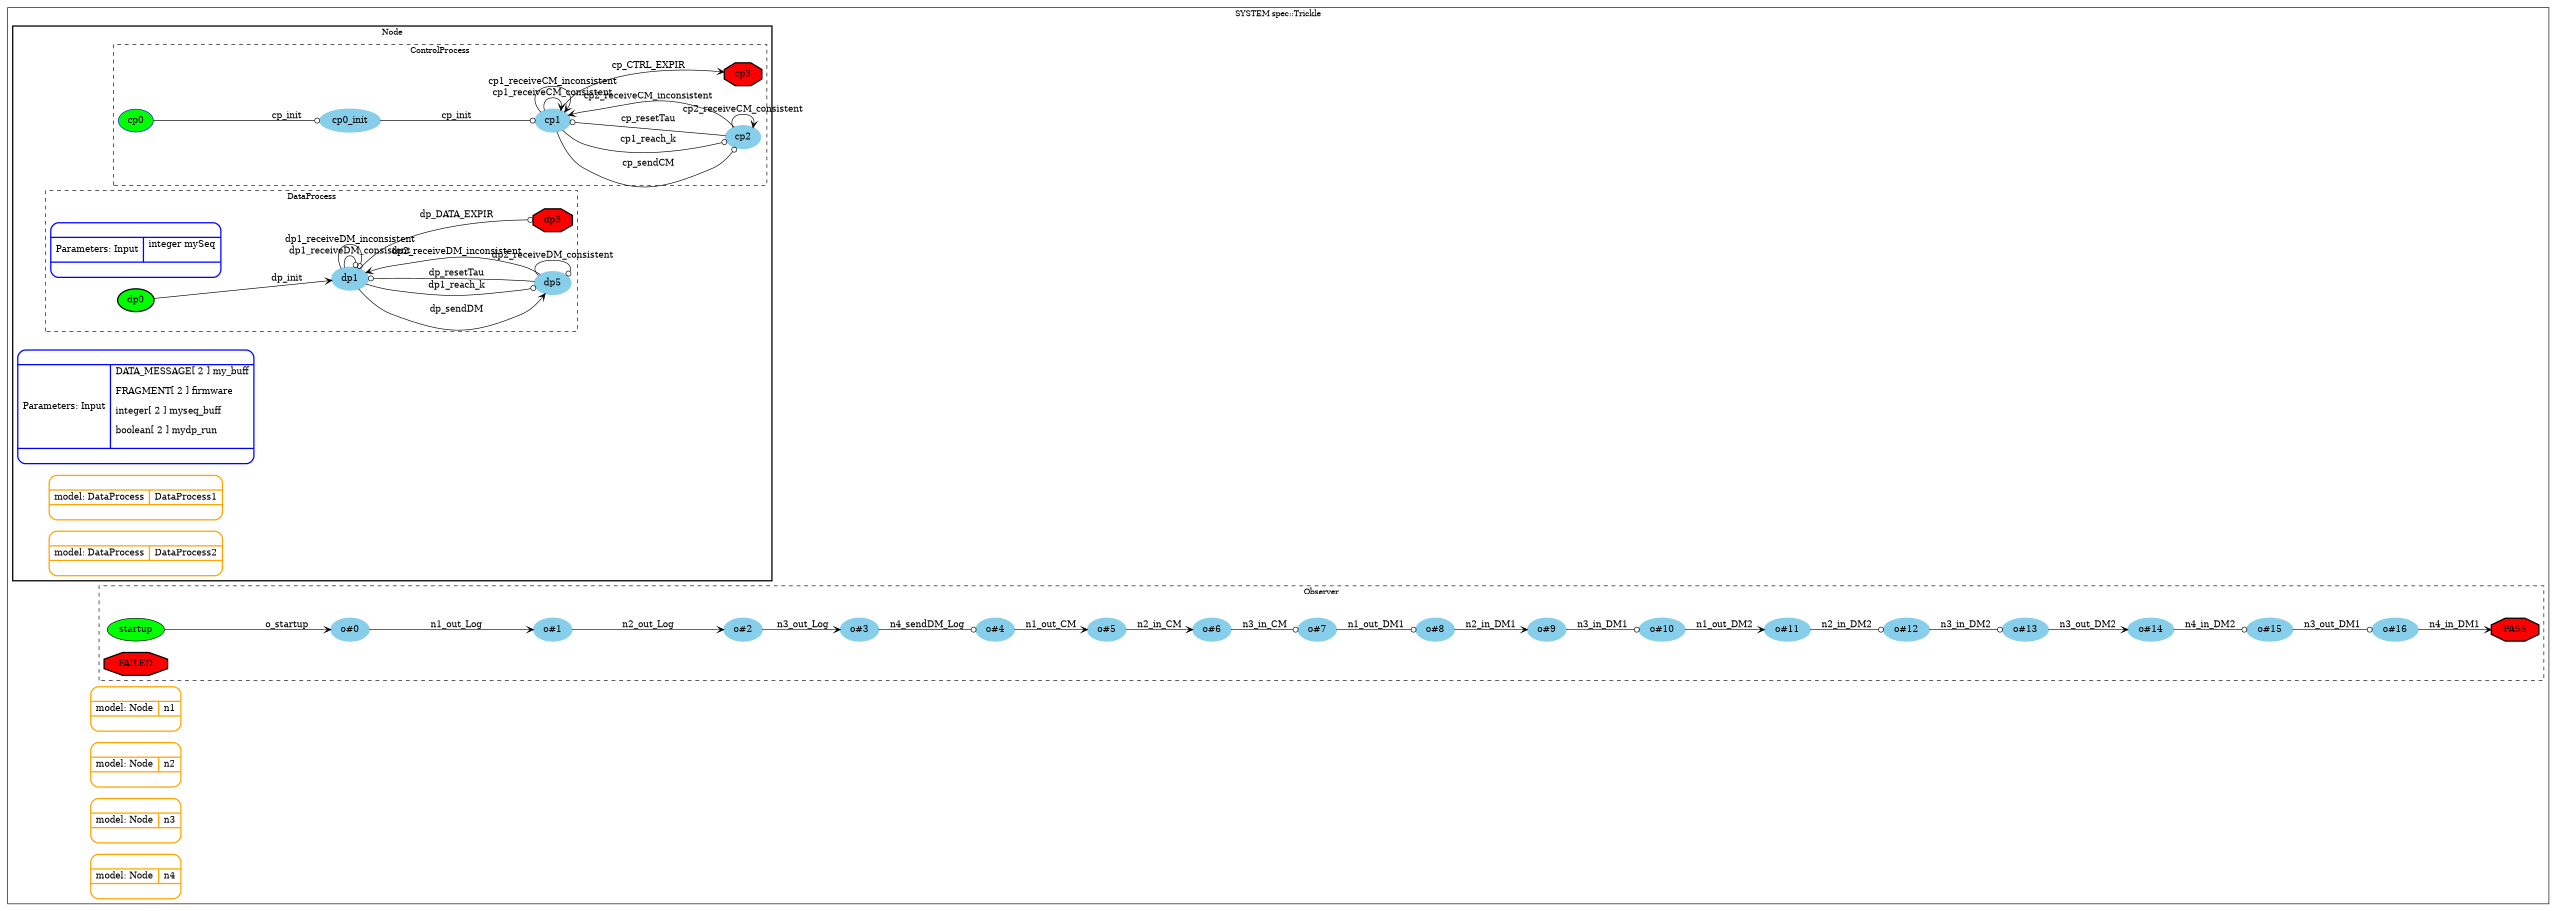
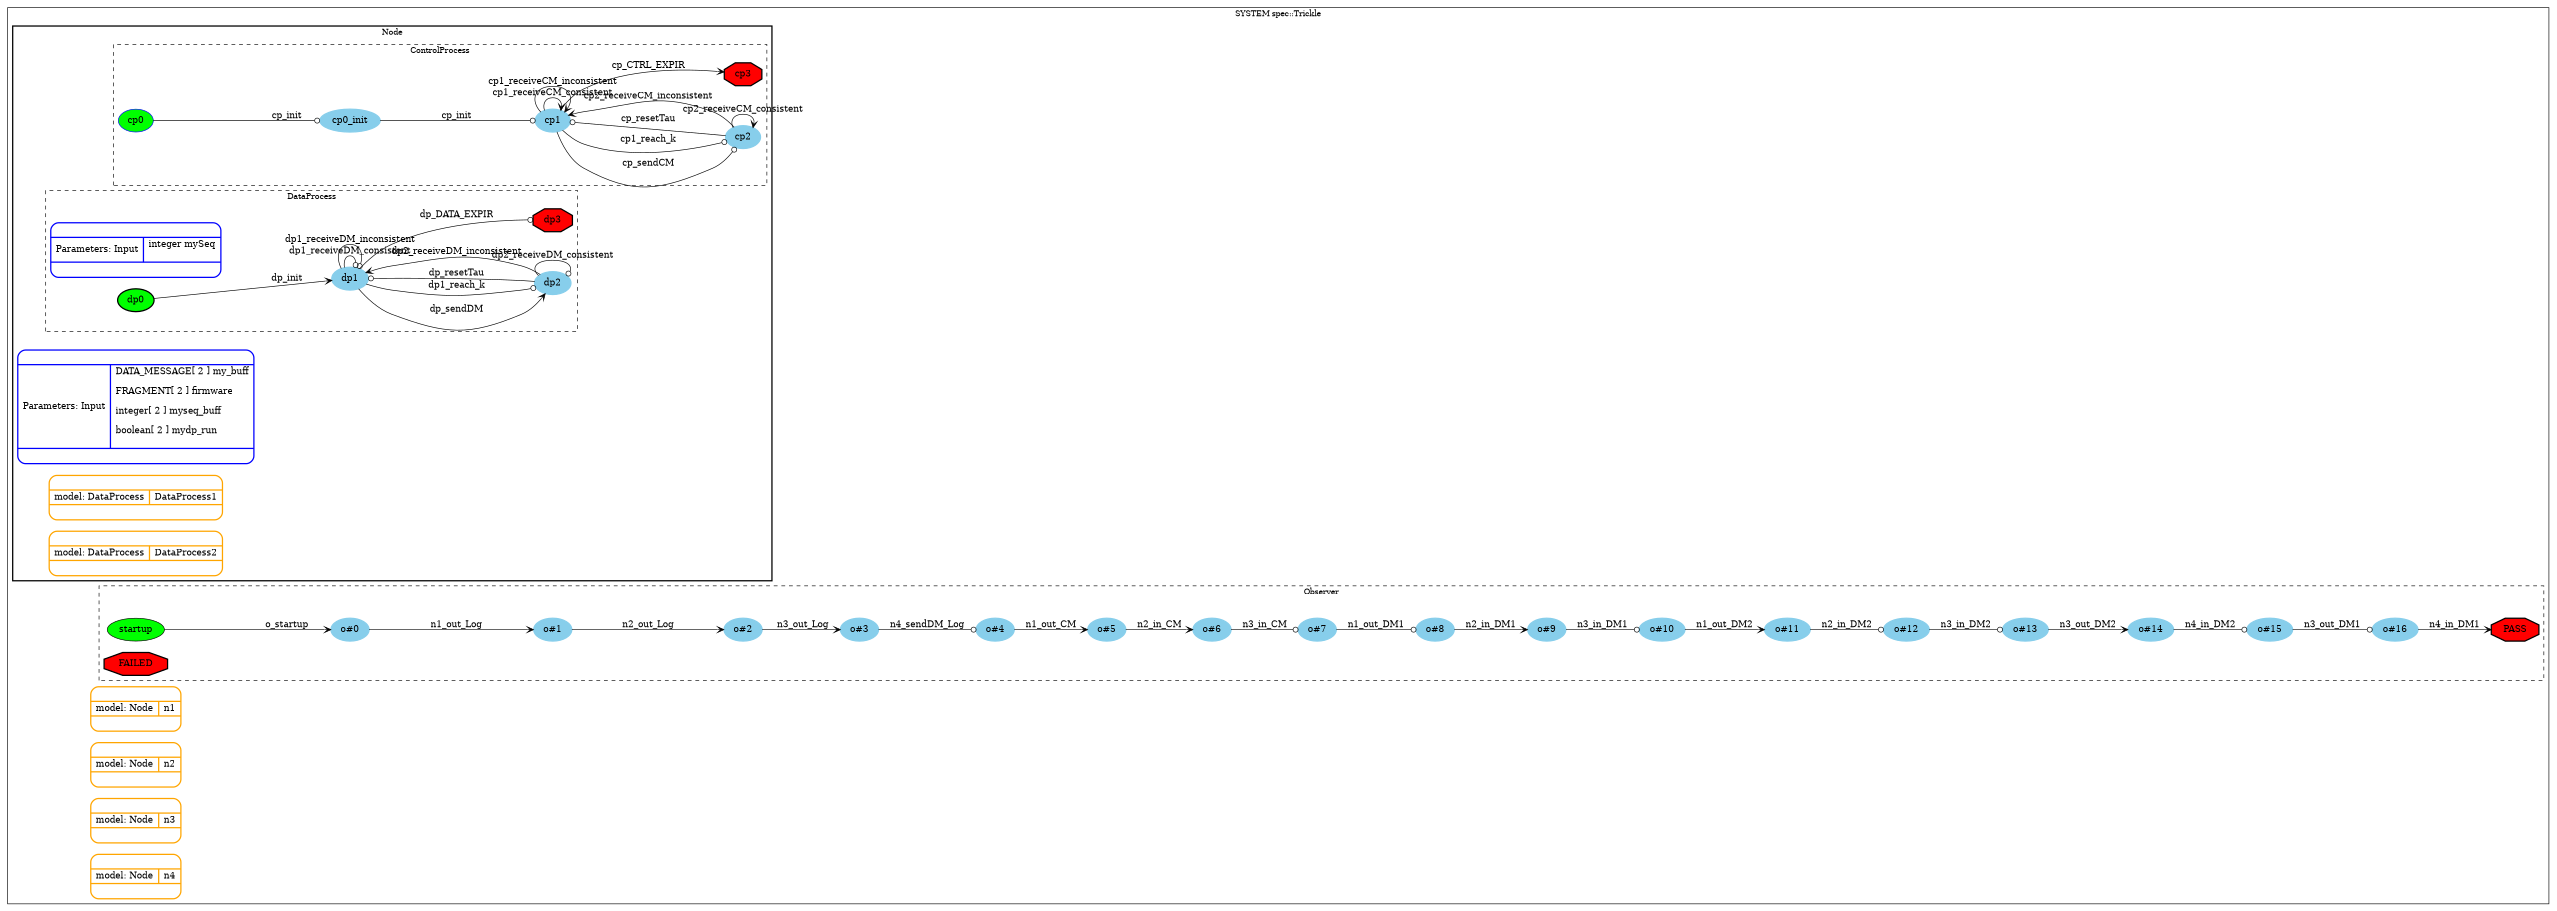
node "dp5": label "dp5" -> "dp2"
